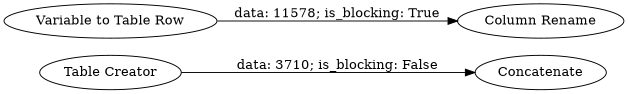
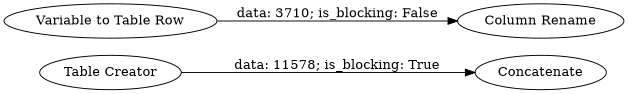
edge "Variable to Table Row" -> "Column Rename": label "data: 11578; is_blocking: True" -> "data: 3710; is_blocking: False"
edge "Table Creator" -> "Concatenate": label "data: 3710; is_blocking: False" -> "data: 11578; is_blocking: True"
